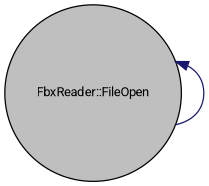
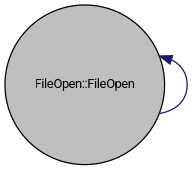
node "FbxReader::FileOpen": label "FbxReader::FileOpen" -> "FileOpen::FileOpen"
